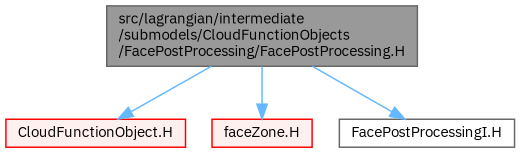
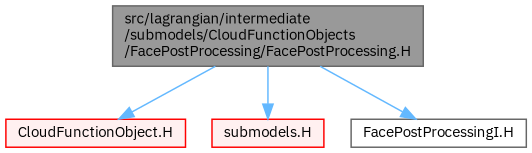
node "faceZone.H": label "faceZone.H" -> "submodels.H"
